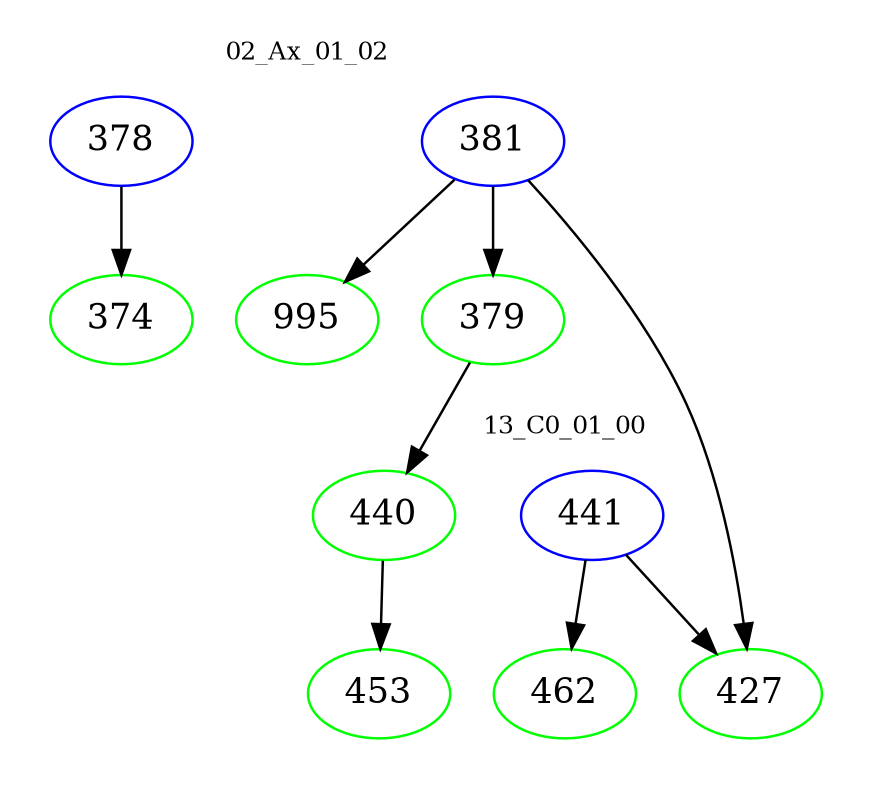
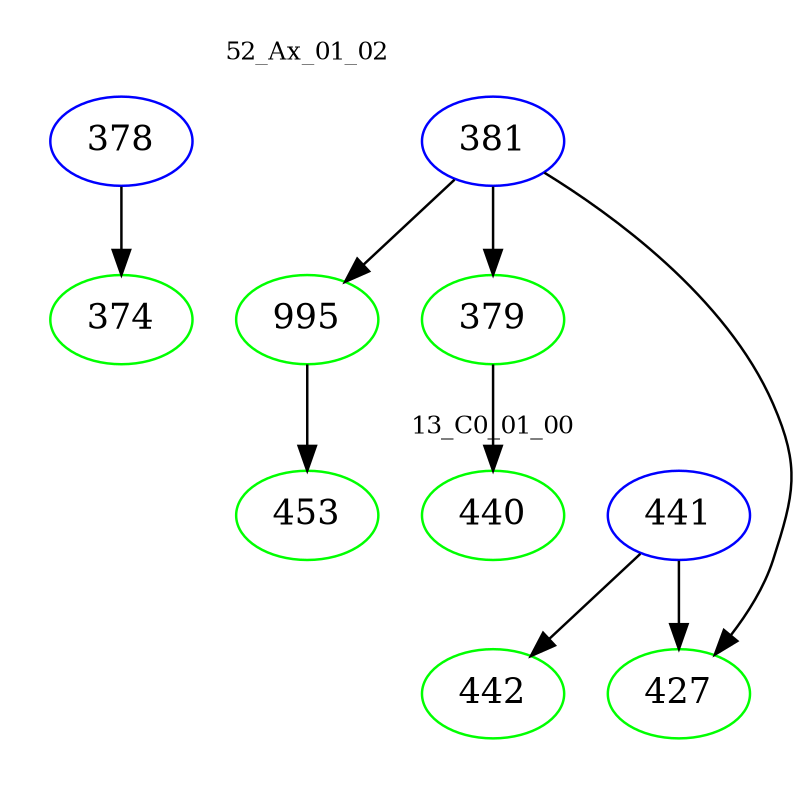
cluster "02_Ax_01_02": label "02_Ax_01_02" -> "52_Ax_01_02"
edge "440" -> "453": now "995" -> "453"
node "462": label "462" -> "442"
